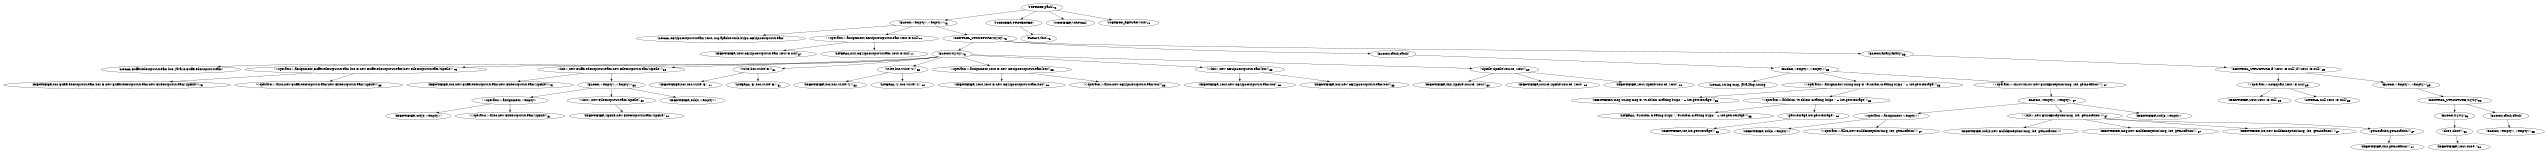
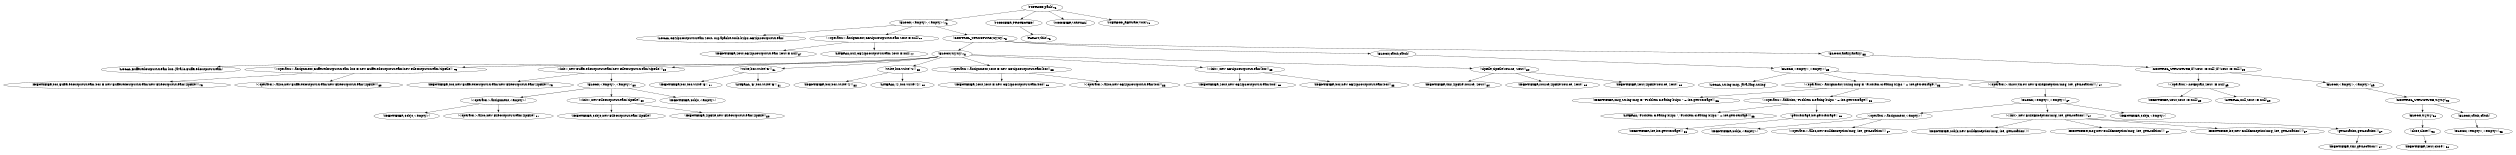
node "(IDENTIFIER,$obj0,new FileOutputStream(zipFile))": added
